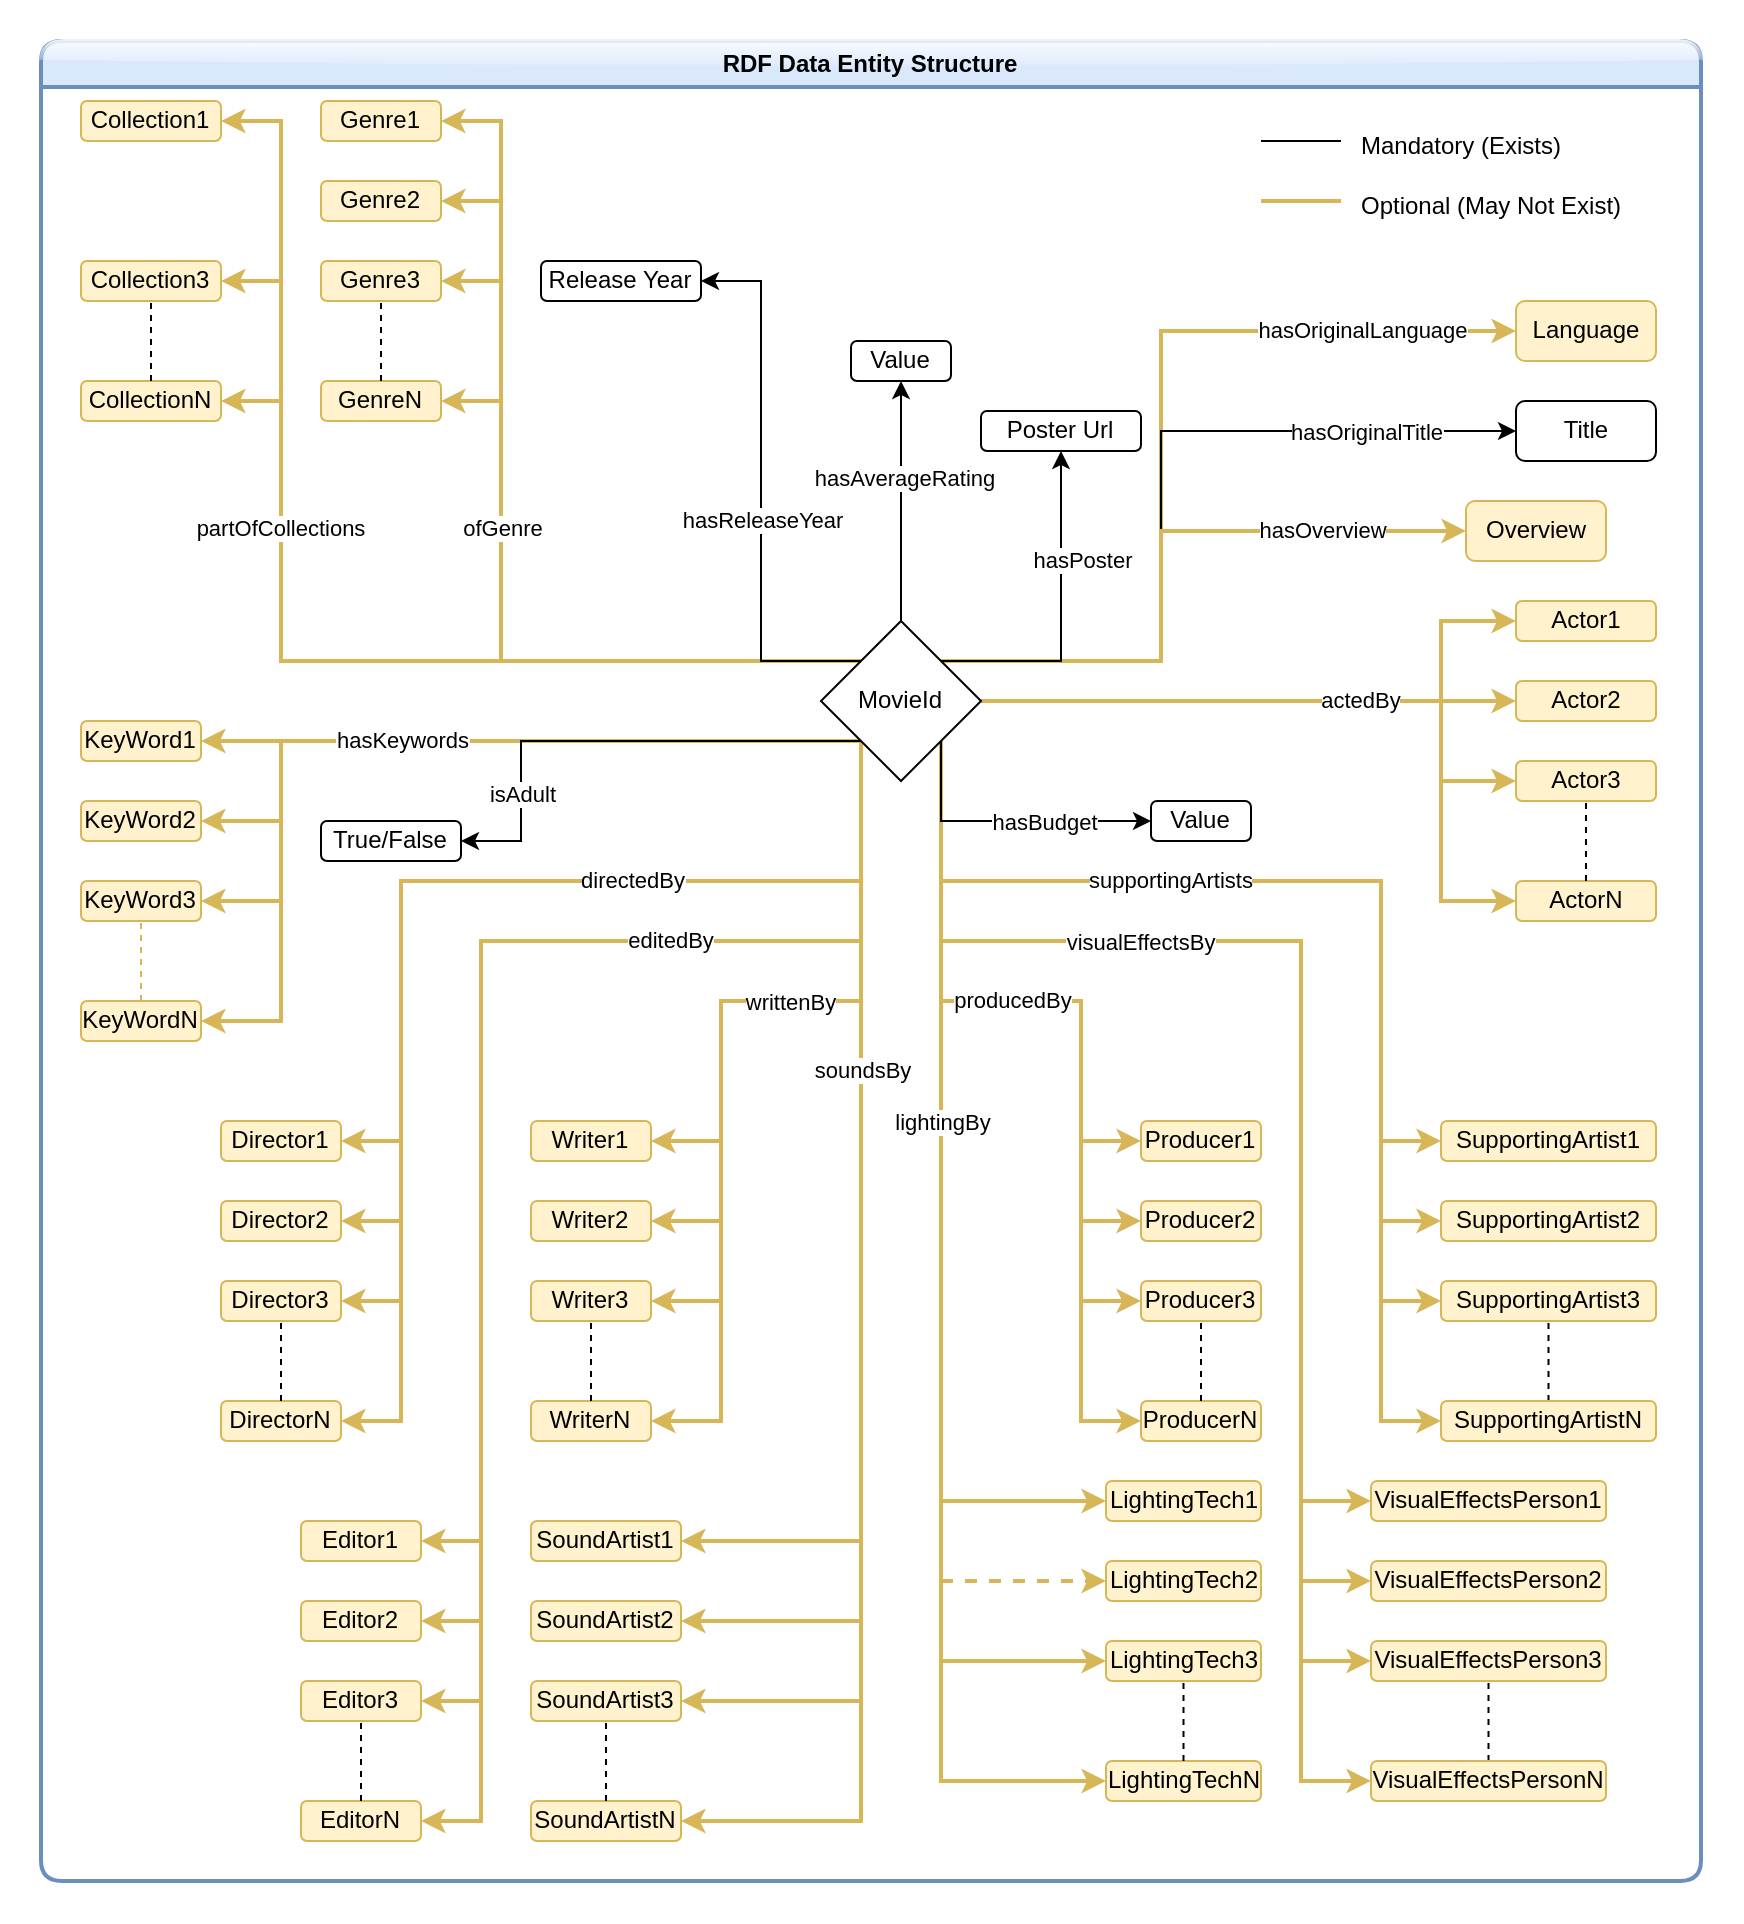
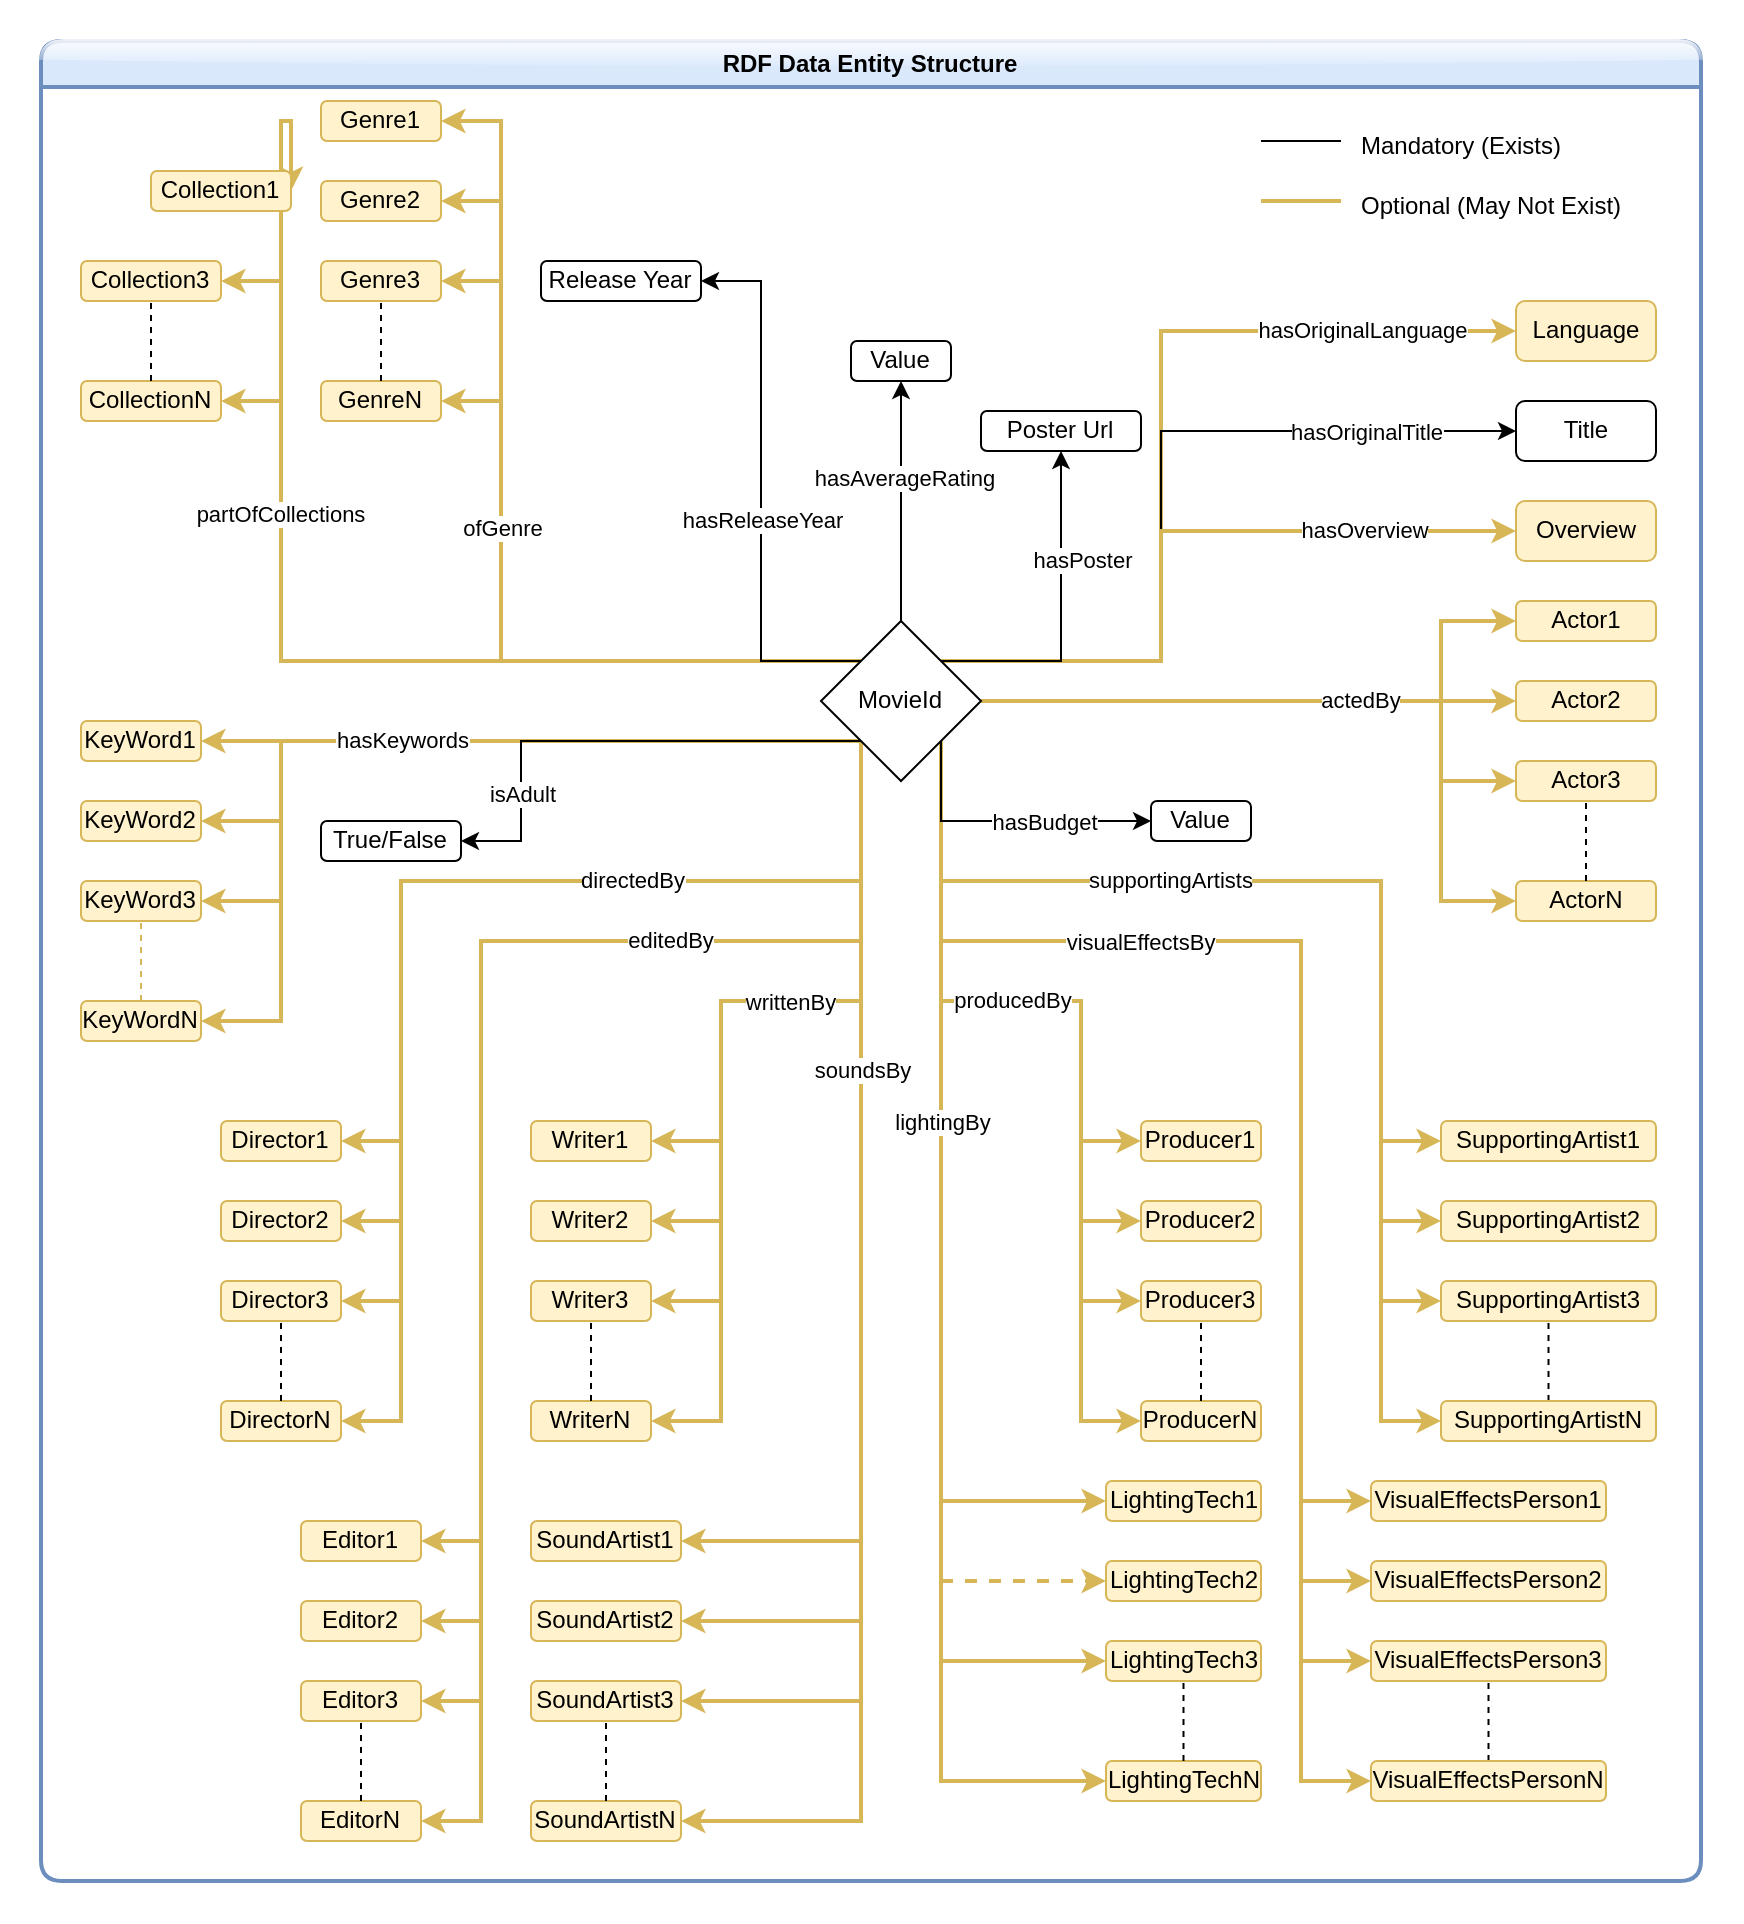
node "Collection1": moved (151, 121) -> (221, 191)
node "Overview": moved (1536, 531) -> (1586, 531)
